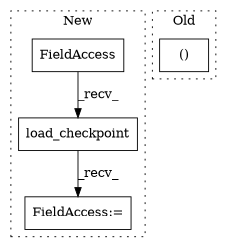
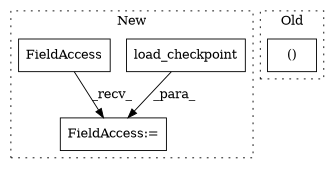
edge "FieldAccess" -> "load_checkpoint": now "FieldAccess" -> "FieldAccess:="
edge "load_checkpoint" -> "FieldAccess:=": label "_recv_" -> "_para_"
